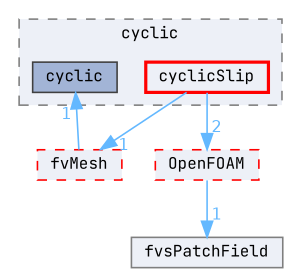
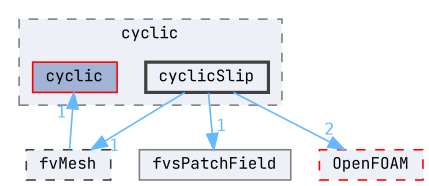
node "cyclic": color grey25 -> red
node "cyclicSlip": color red -> grey25
node "fvMesh": color red -> grey25
edge "OpenFOAM" -> "fvsPatchField": now "cyclicSlip" -> "fvsPatchField"
